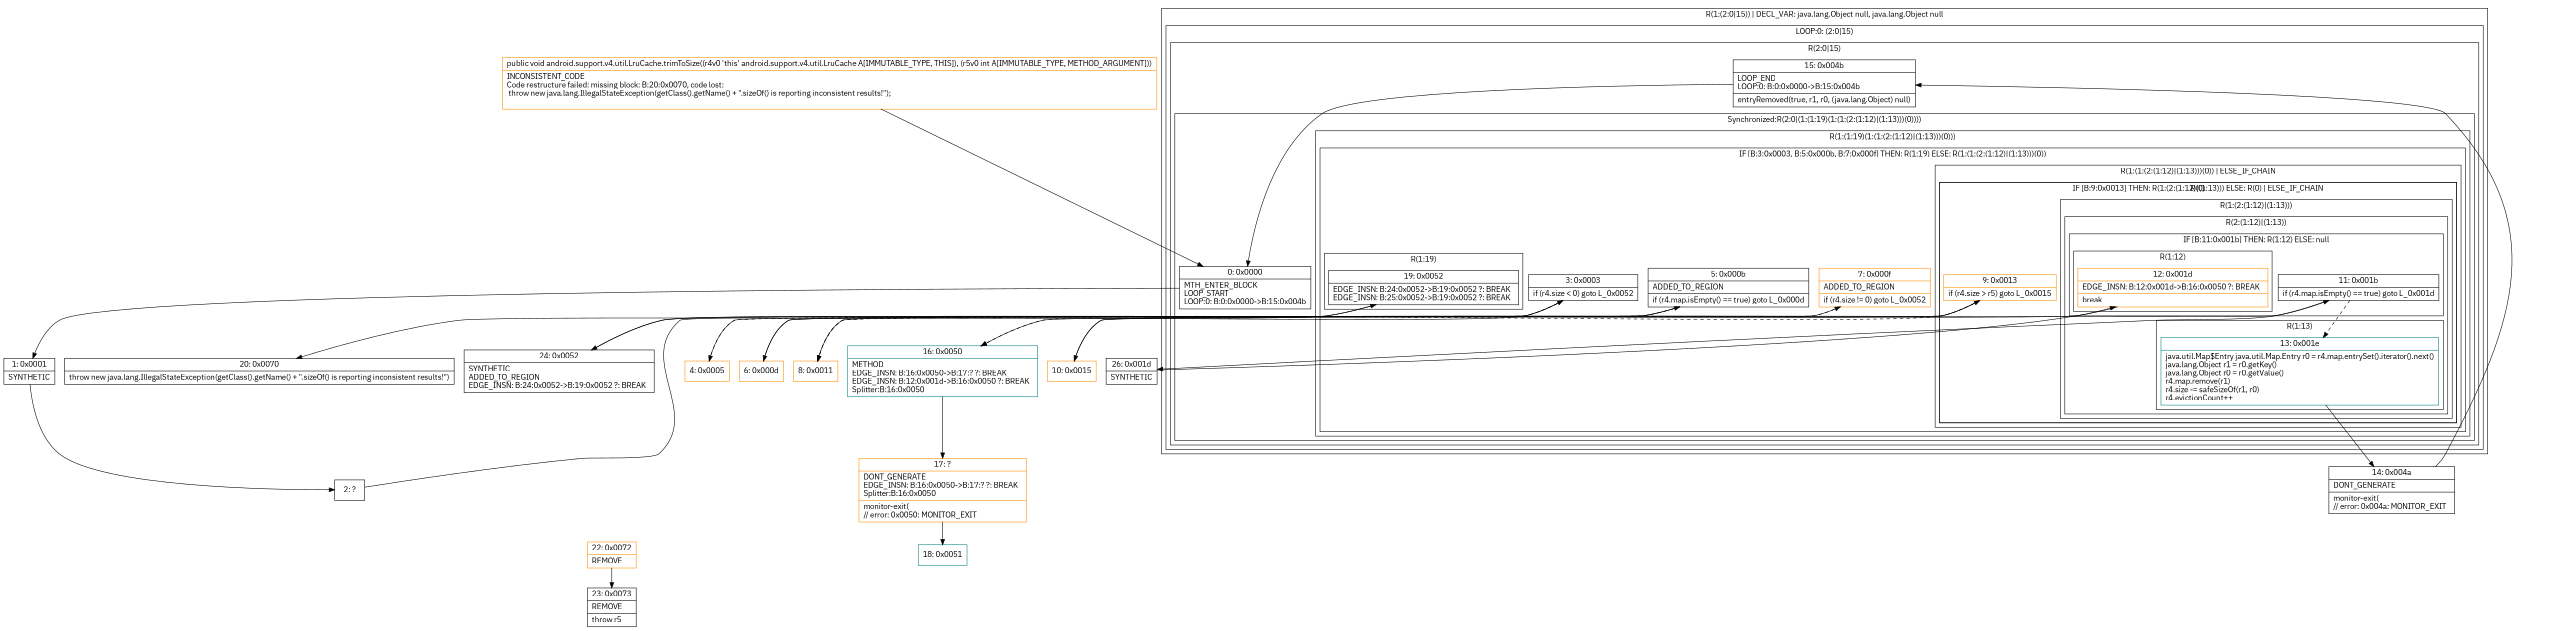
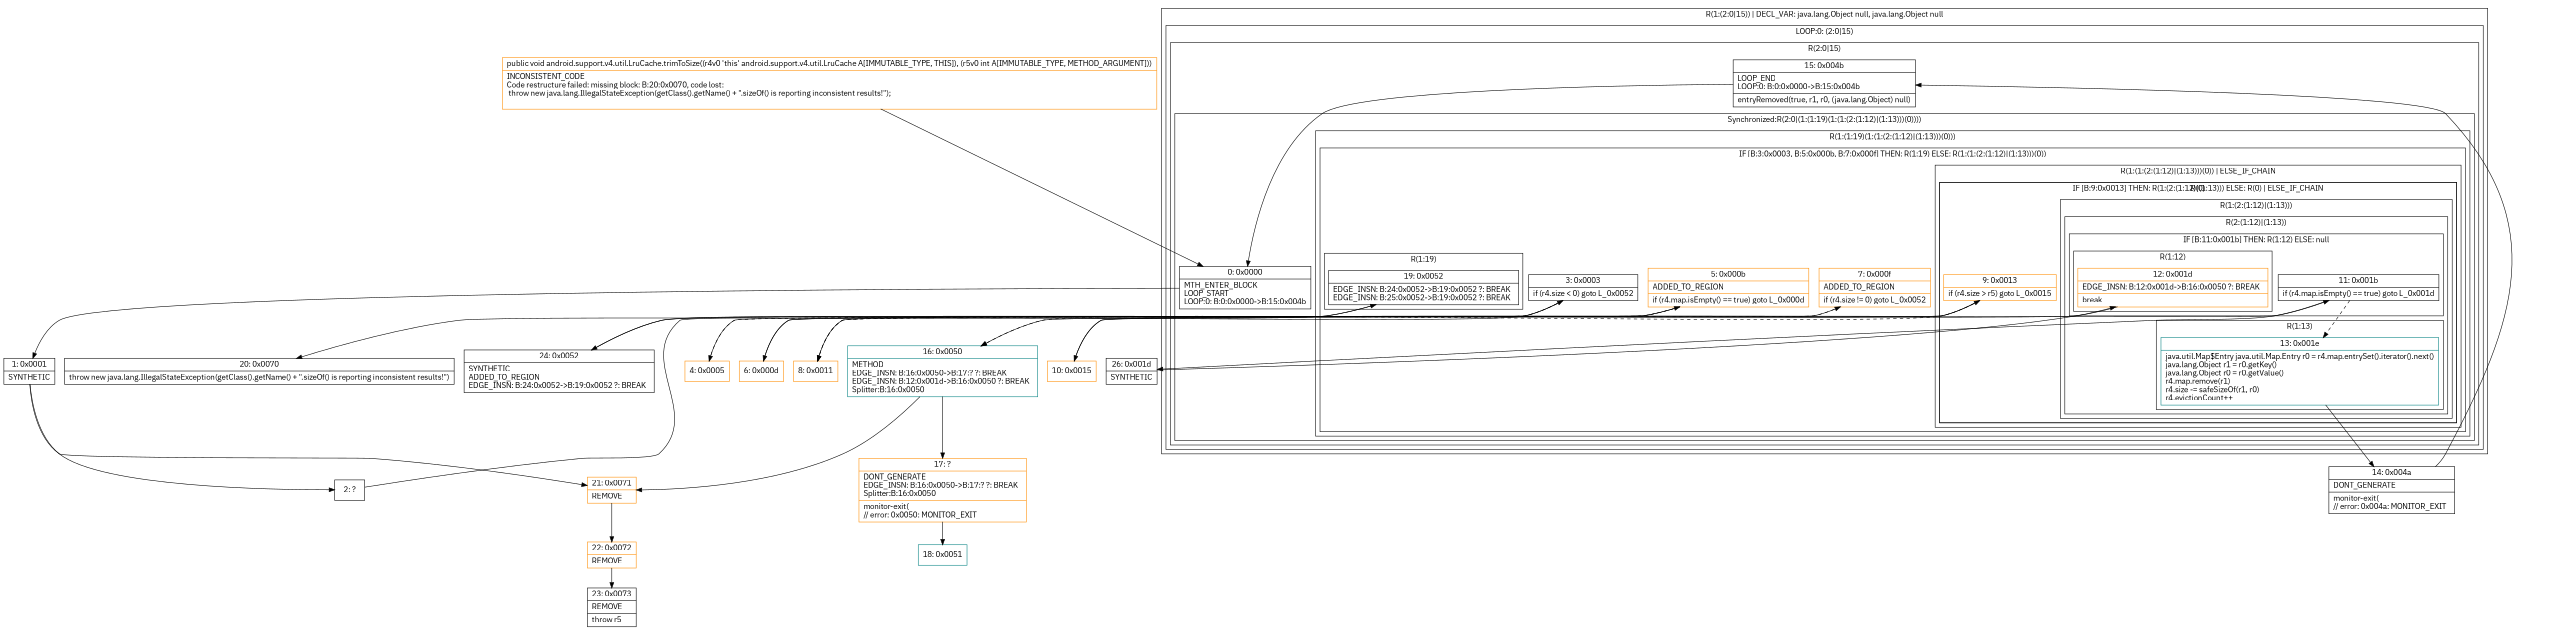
node "5: 0x000b": color black -> darkorange
node "21: 0x0071": added
